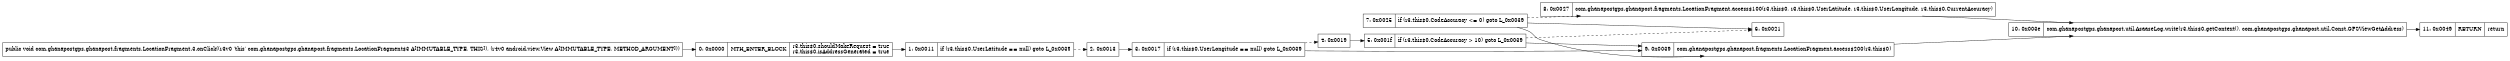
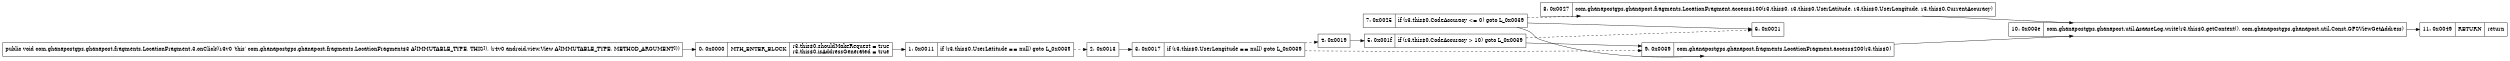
edge "3: 0x0017" -> "9: 0x0039": style solid -> dashed
